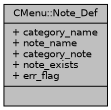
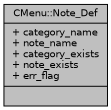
node "CMenu::Note_Def": text "+ category_note" -> "+ category_exists"
